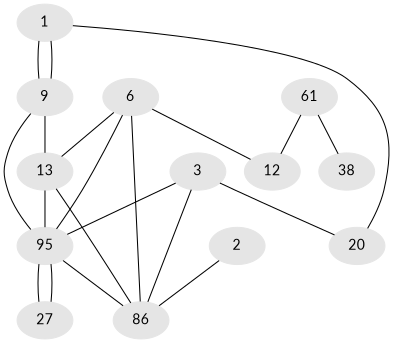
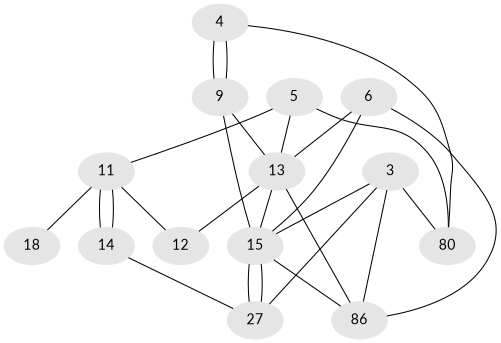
node "1": label "1" -> "4"
node "5": added
node "61": label "61" -> "11"
edge "6" -- "12": now "13" -- "12"
node "38": label "38" -> "18"
edge "3" -- "27": added
node "95": label "95" -> "15"
node "14": added
node "2": removed
node "20": label "20" -> "80"
